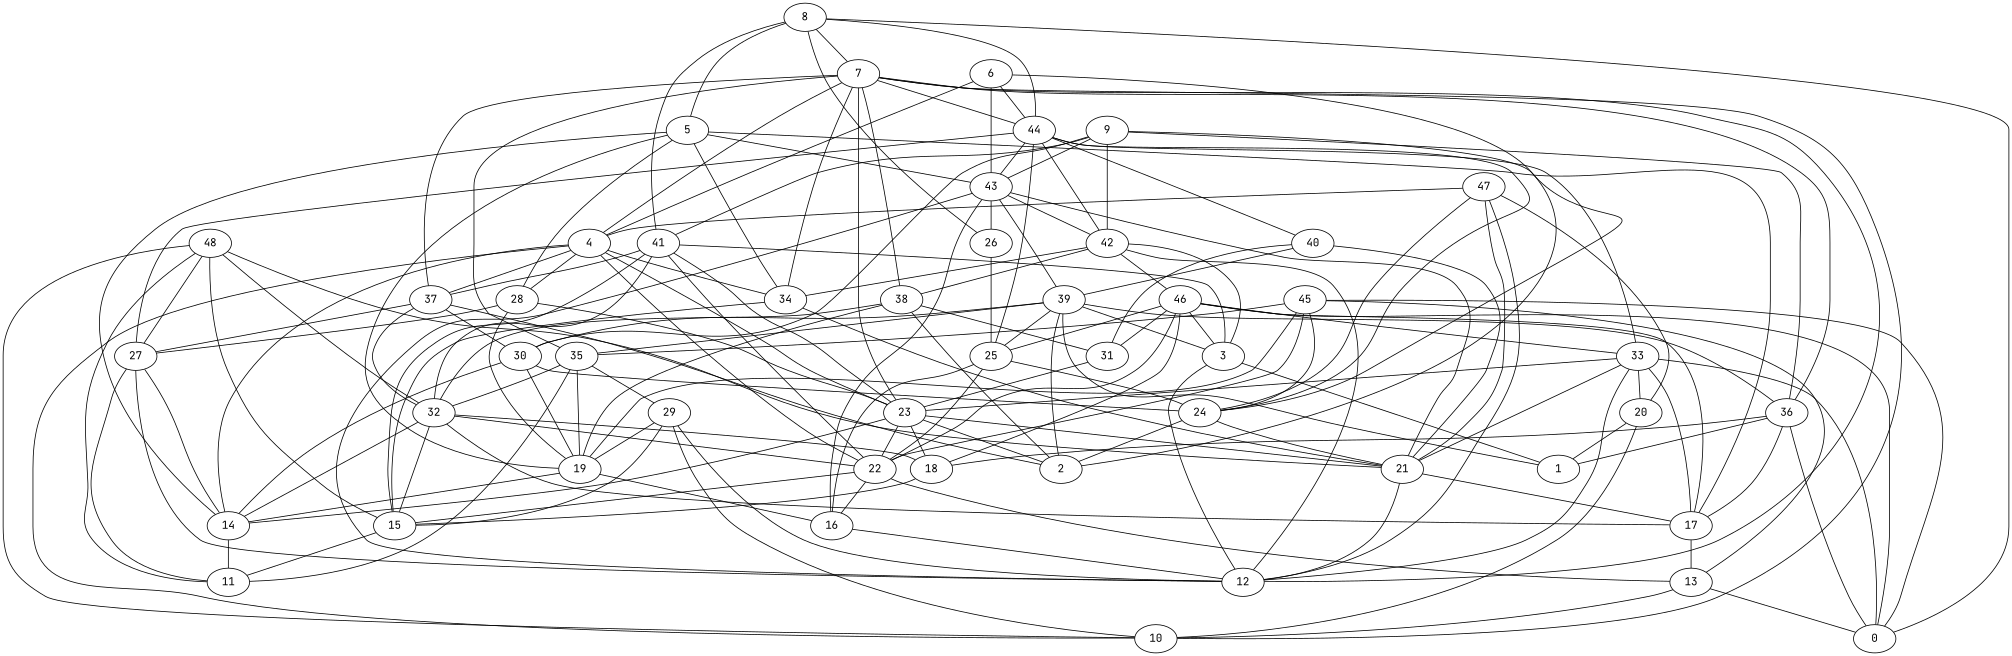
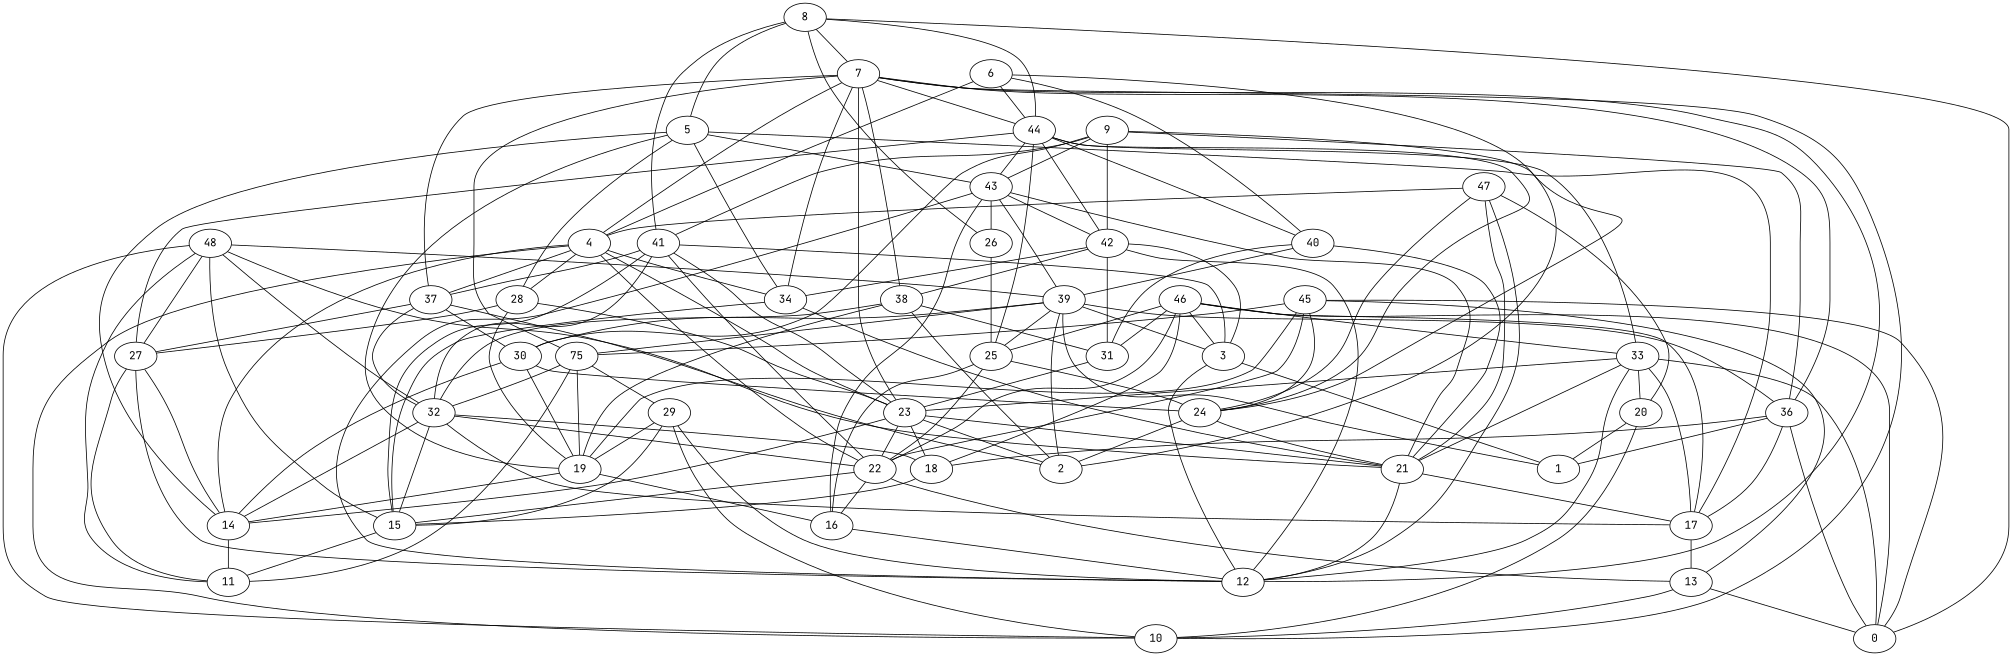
edge "6" -- "43": now "6" -- "40"
edge "48" -- "39": added
edge "42" -- "46": now "42" -- "31"
node "35": label "35" -> "75"
